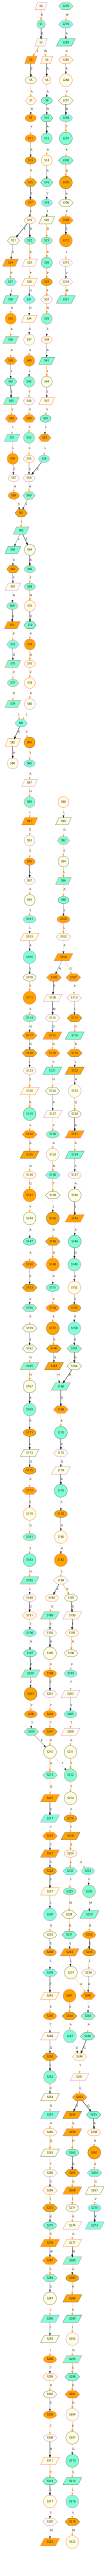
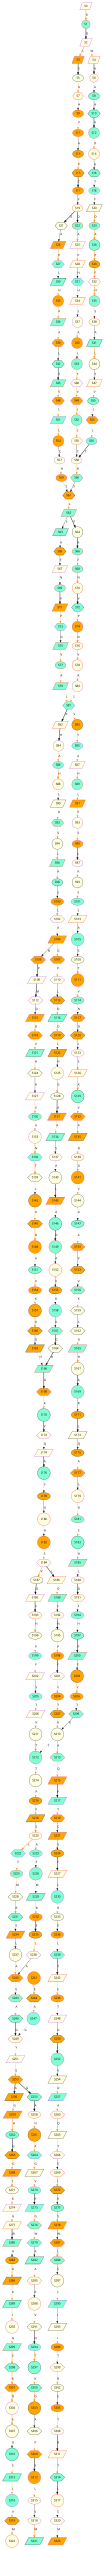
node "S58": shape hexagon -> ellipse
node "S86": added
node "S186": shape ellipse -> parallelogram
edge "S273" -> "S276": added, label "G"
